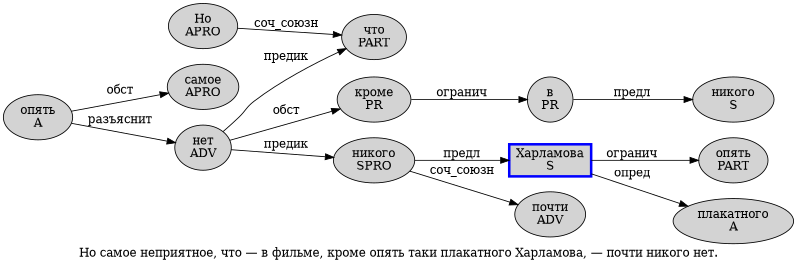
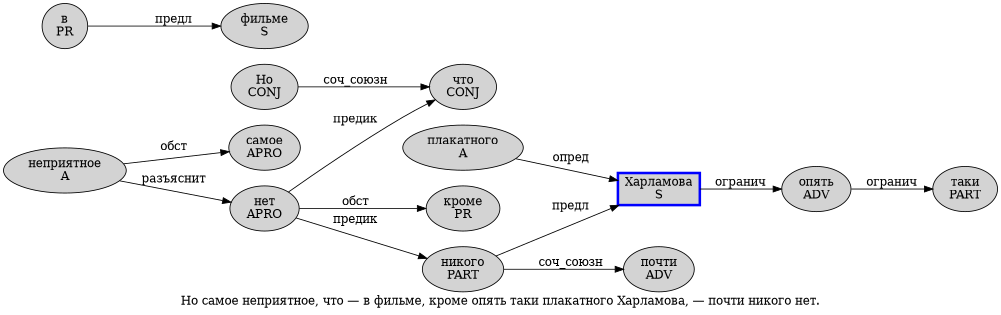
node "Но APRO": label "Но APRO" -> "Но CONJ"
node "что PART": label "что PART" -> "что CONJ"
edge "кроме PR" -> "в PR": removed, label "огранич"
node "никого S": label "никого S" -> "фильме S"
node "опять A": label "опять A" -> "неприятное A"
node "нет ADV": label "нет ADV" -> "нет APRO"
node "никого SPRO": label "никого SPRO" -> "никого PART"
node "опять PART": label "опять PART" -> "опять ADV"
edge "Харламова S" -> "плакатного A": reversed
node "таки PART": added
